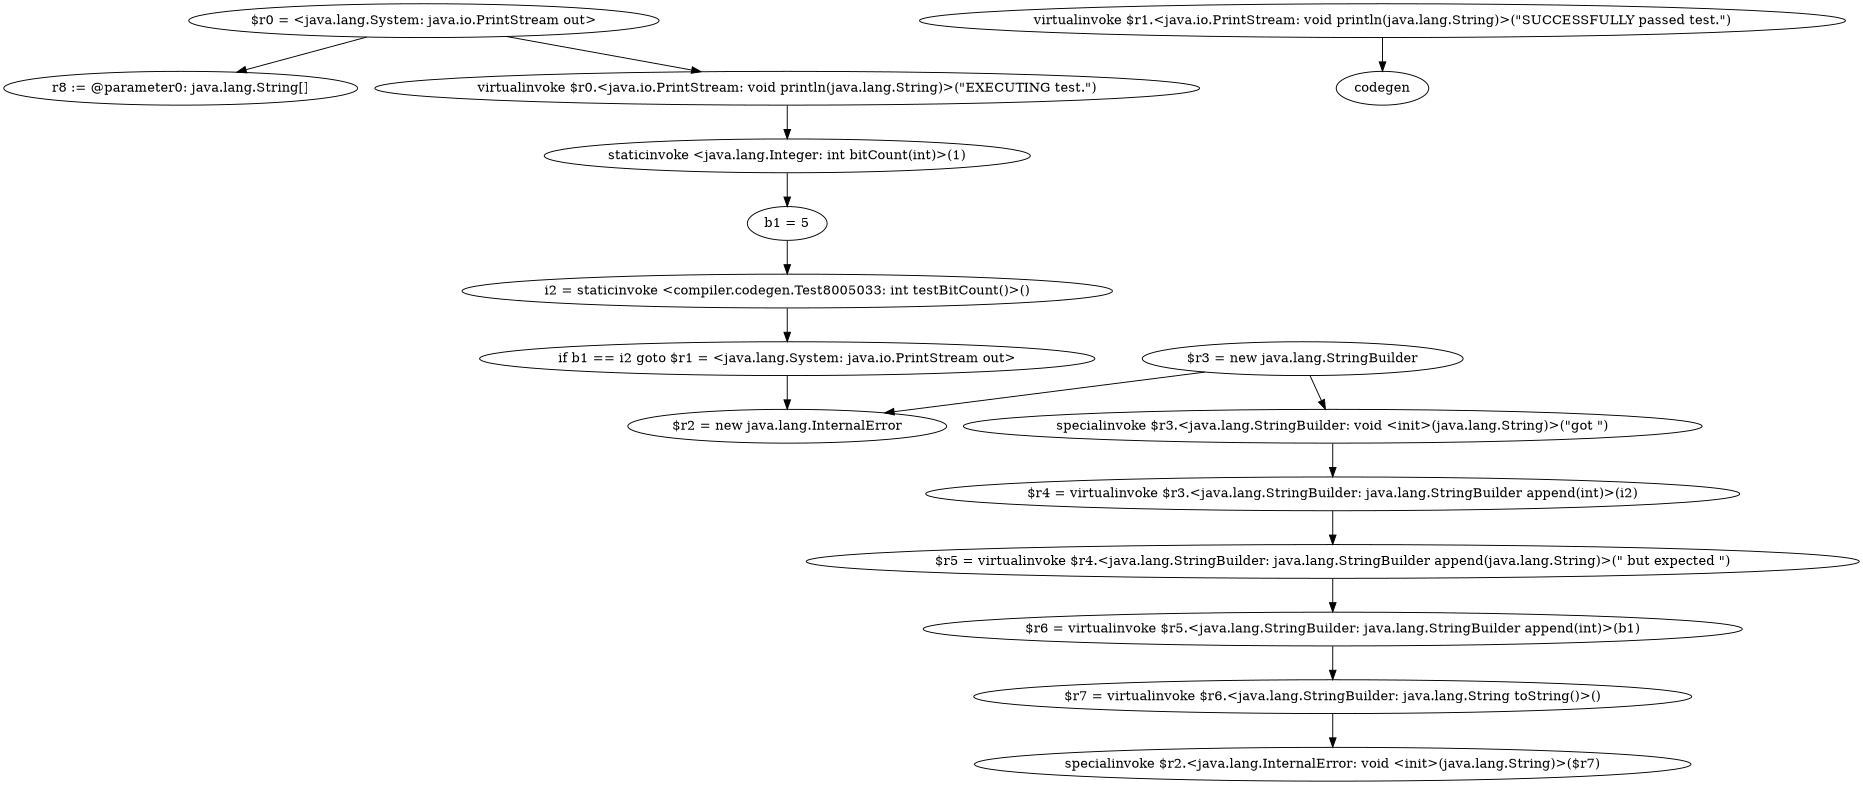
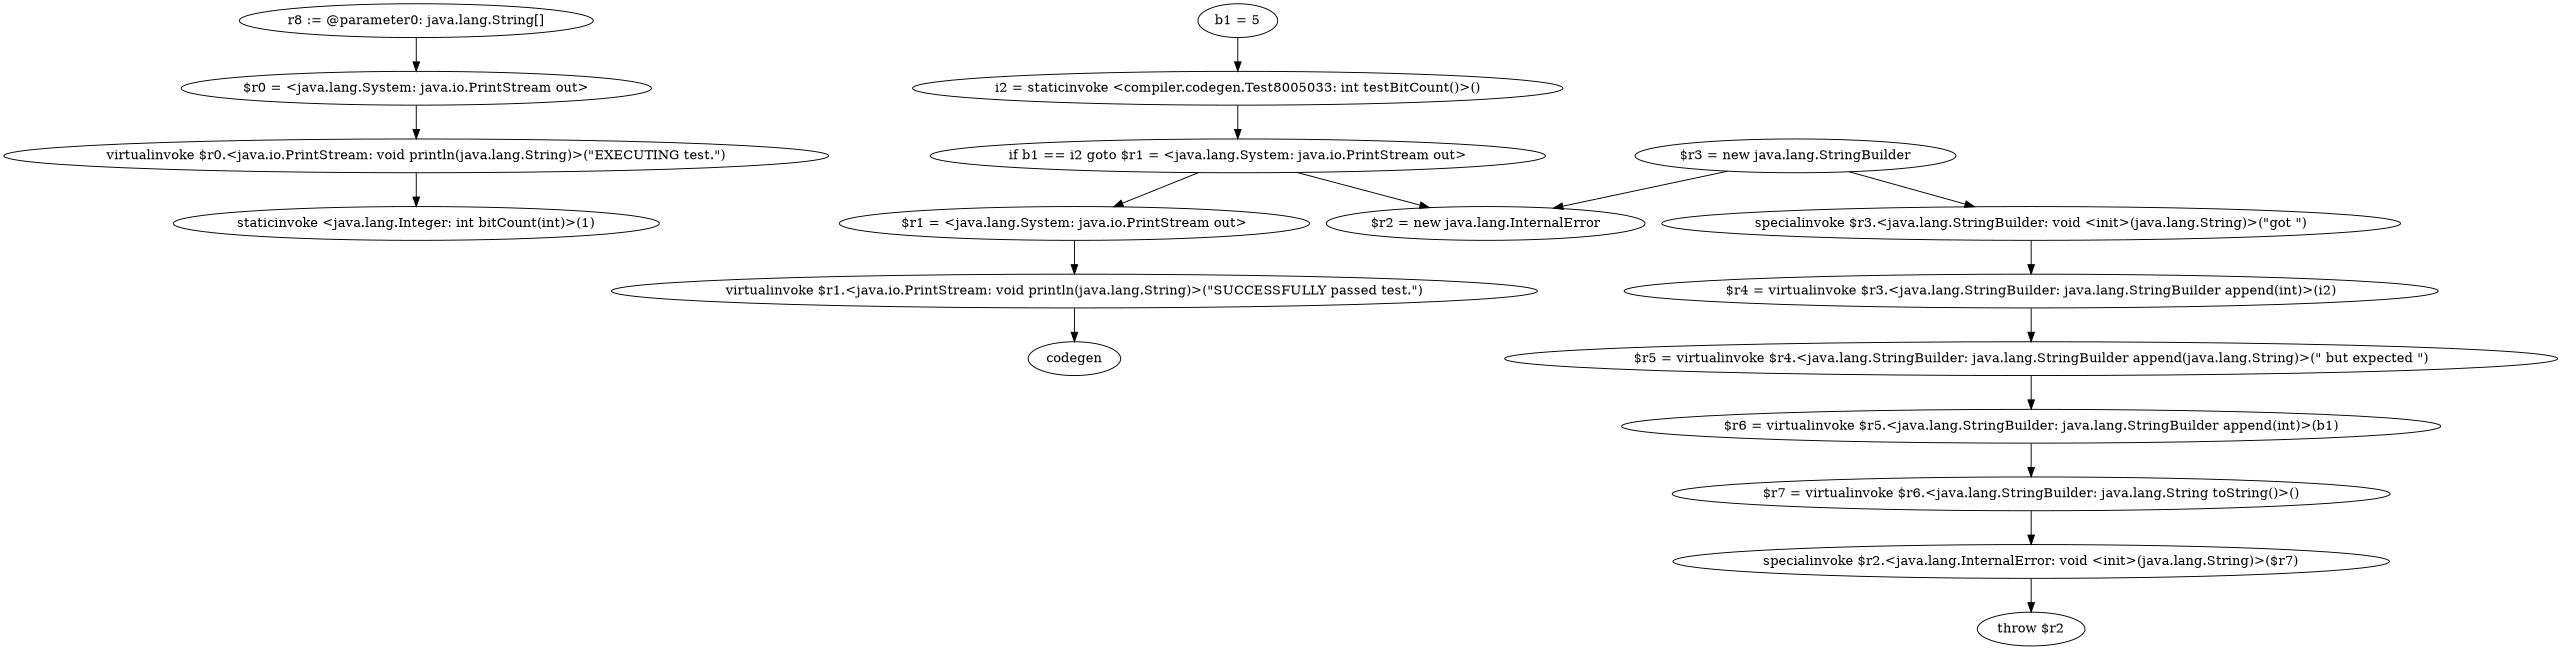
edge "$r0 = <java.lang.System: java.io.PrintStream out>" -> "r8 := @parameter0: java.lang.String[]": reversed
edge "staticinvoke <java.lang.Integer: int bitCount(int)>(1)" -> "b1 = 5": removed
node "$r1 = <java.lang.System: java.io.PrintStream out>": added
node "throw $r2": added
